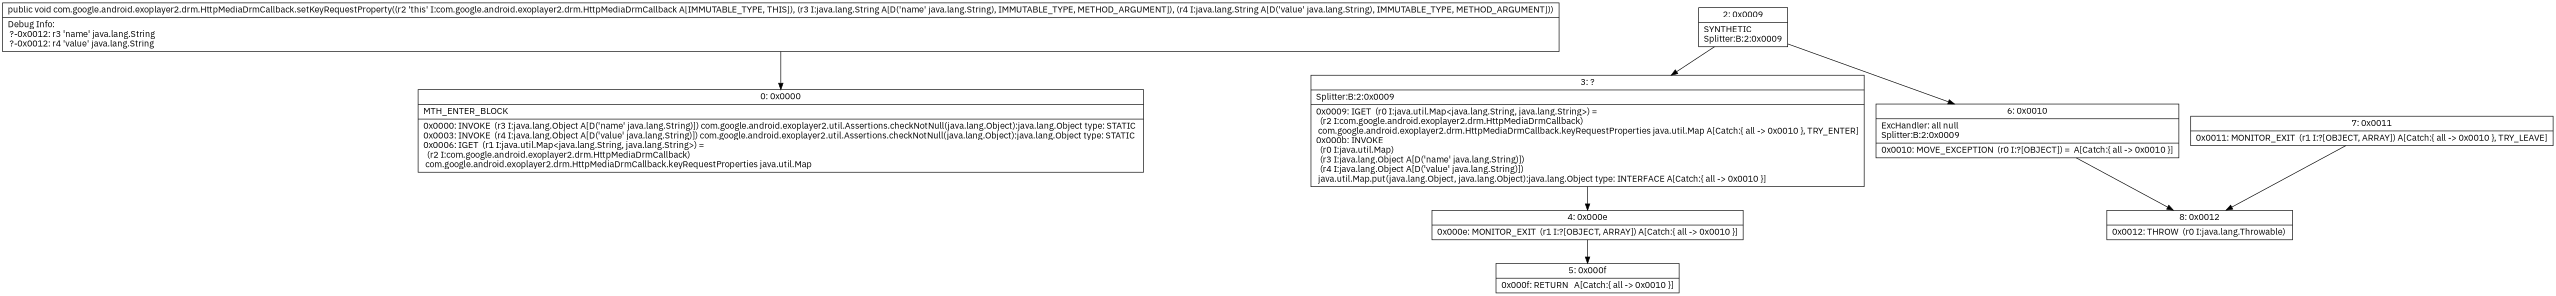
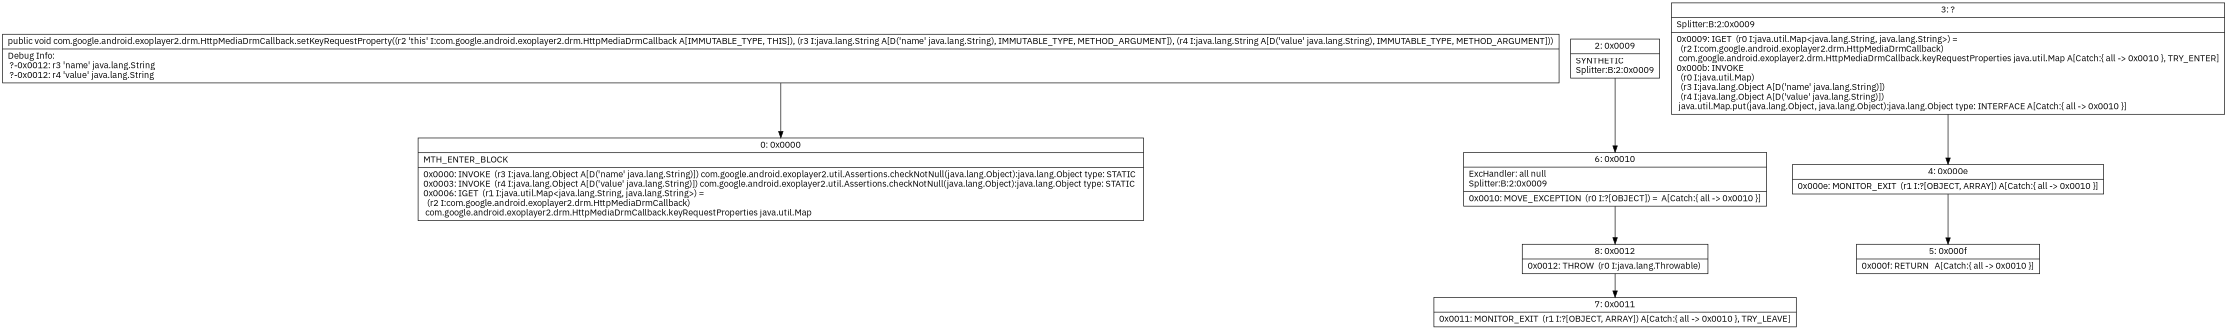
edge "2: 0x0009" -> "3: ?": removed
edge "7: 0x0011" -> "8: 0x0012": reversed
